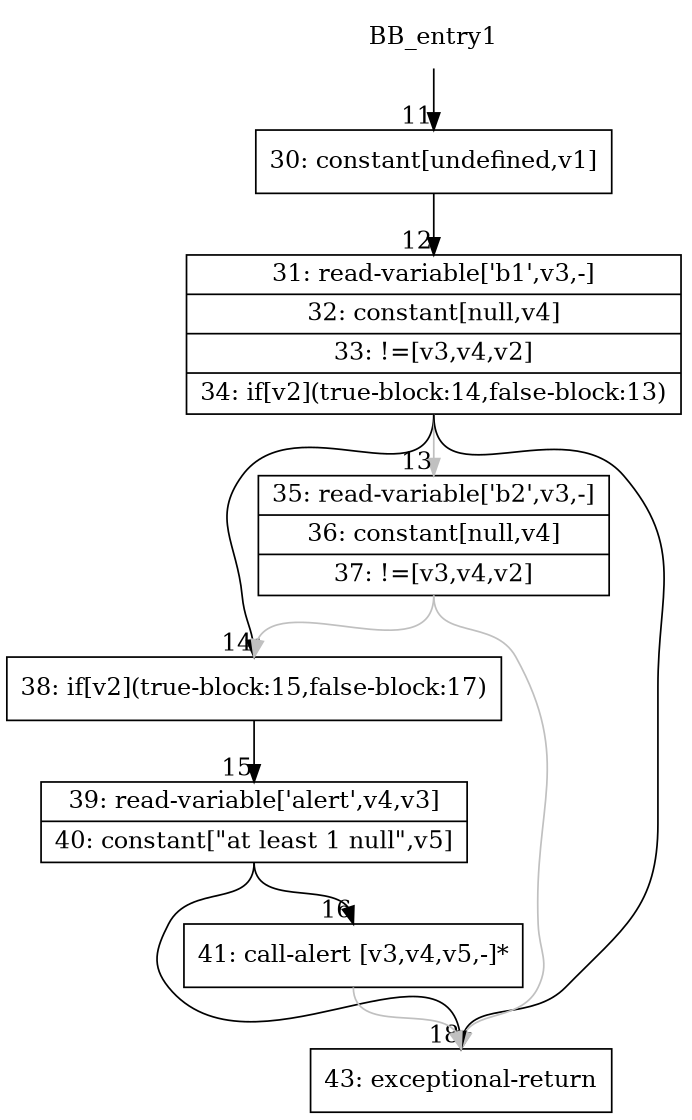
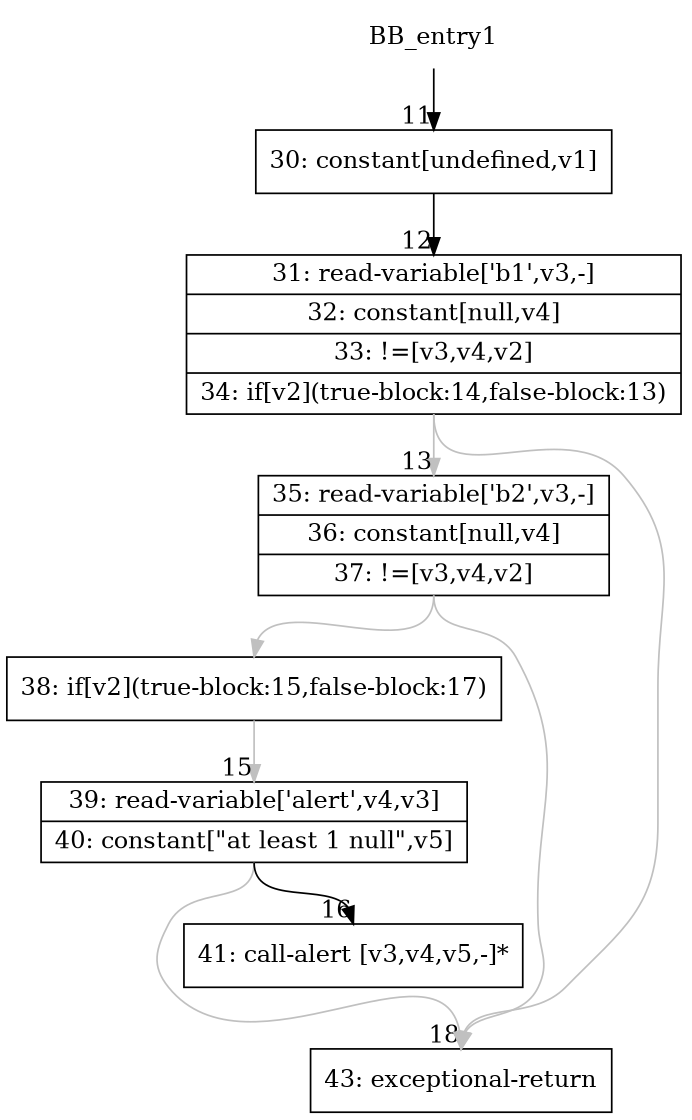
edge "31: read-variable['b1',v3,-]" -> "38: if[v2](true-block:15,false-block:17)": removed
edge "31: read-variable['b1',v3,-]" -> "43: exceptional-return": color black -> gray
edge "38: if[v2](true-block:15,false-block:17)" -> "39: read-variable['alert',v4,v3]": color black -> gray
edge "39: read-variable['alert',v4,v3]" -> "43: exceptional-return": color black -> gray
edge "41: call-alert [v3,v4,v5,-]*" -> "43: exceptional-return": removed
